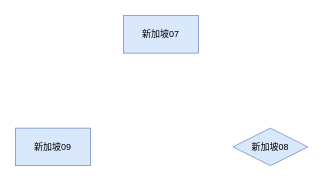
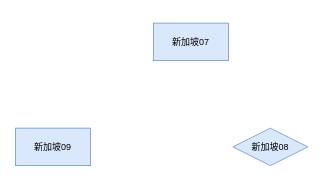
node "新加坡07": moved (161, 34) -> (191, 42)
